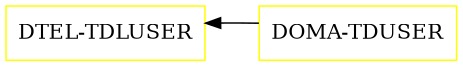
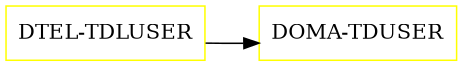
edge "DOMA-TDUSER" -> "DTEL-TDLUSER": reversed
